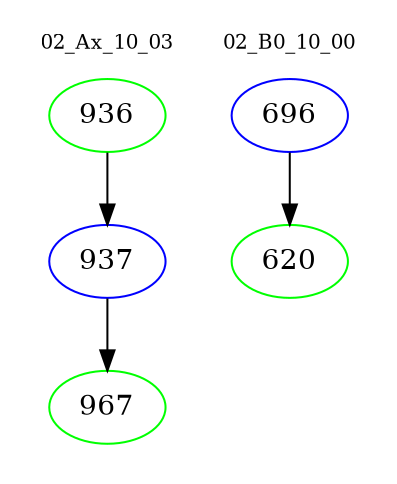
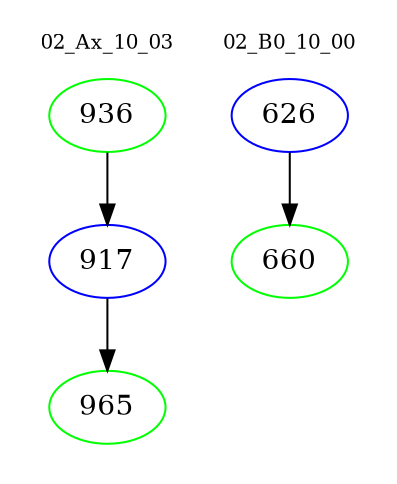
node "696": label "696" -> "626"
node "937": label "937" -> "917"
node "620": label "620" -> "660"
node "967": label "967" -> "965"
